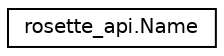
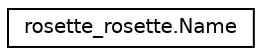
node "rosette_api.Name": label "rosette_api.Name" -> "rosette_rosette.Name"
